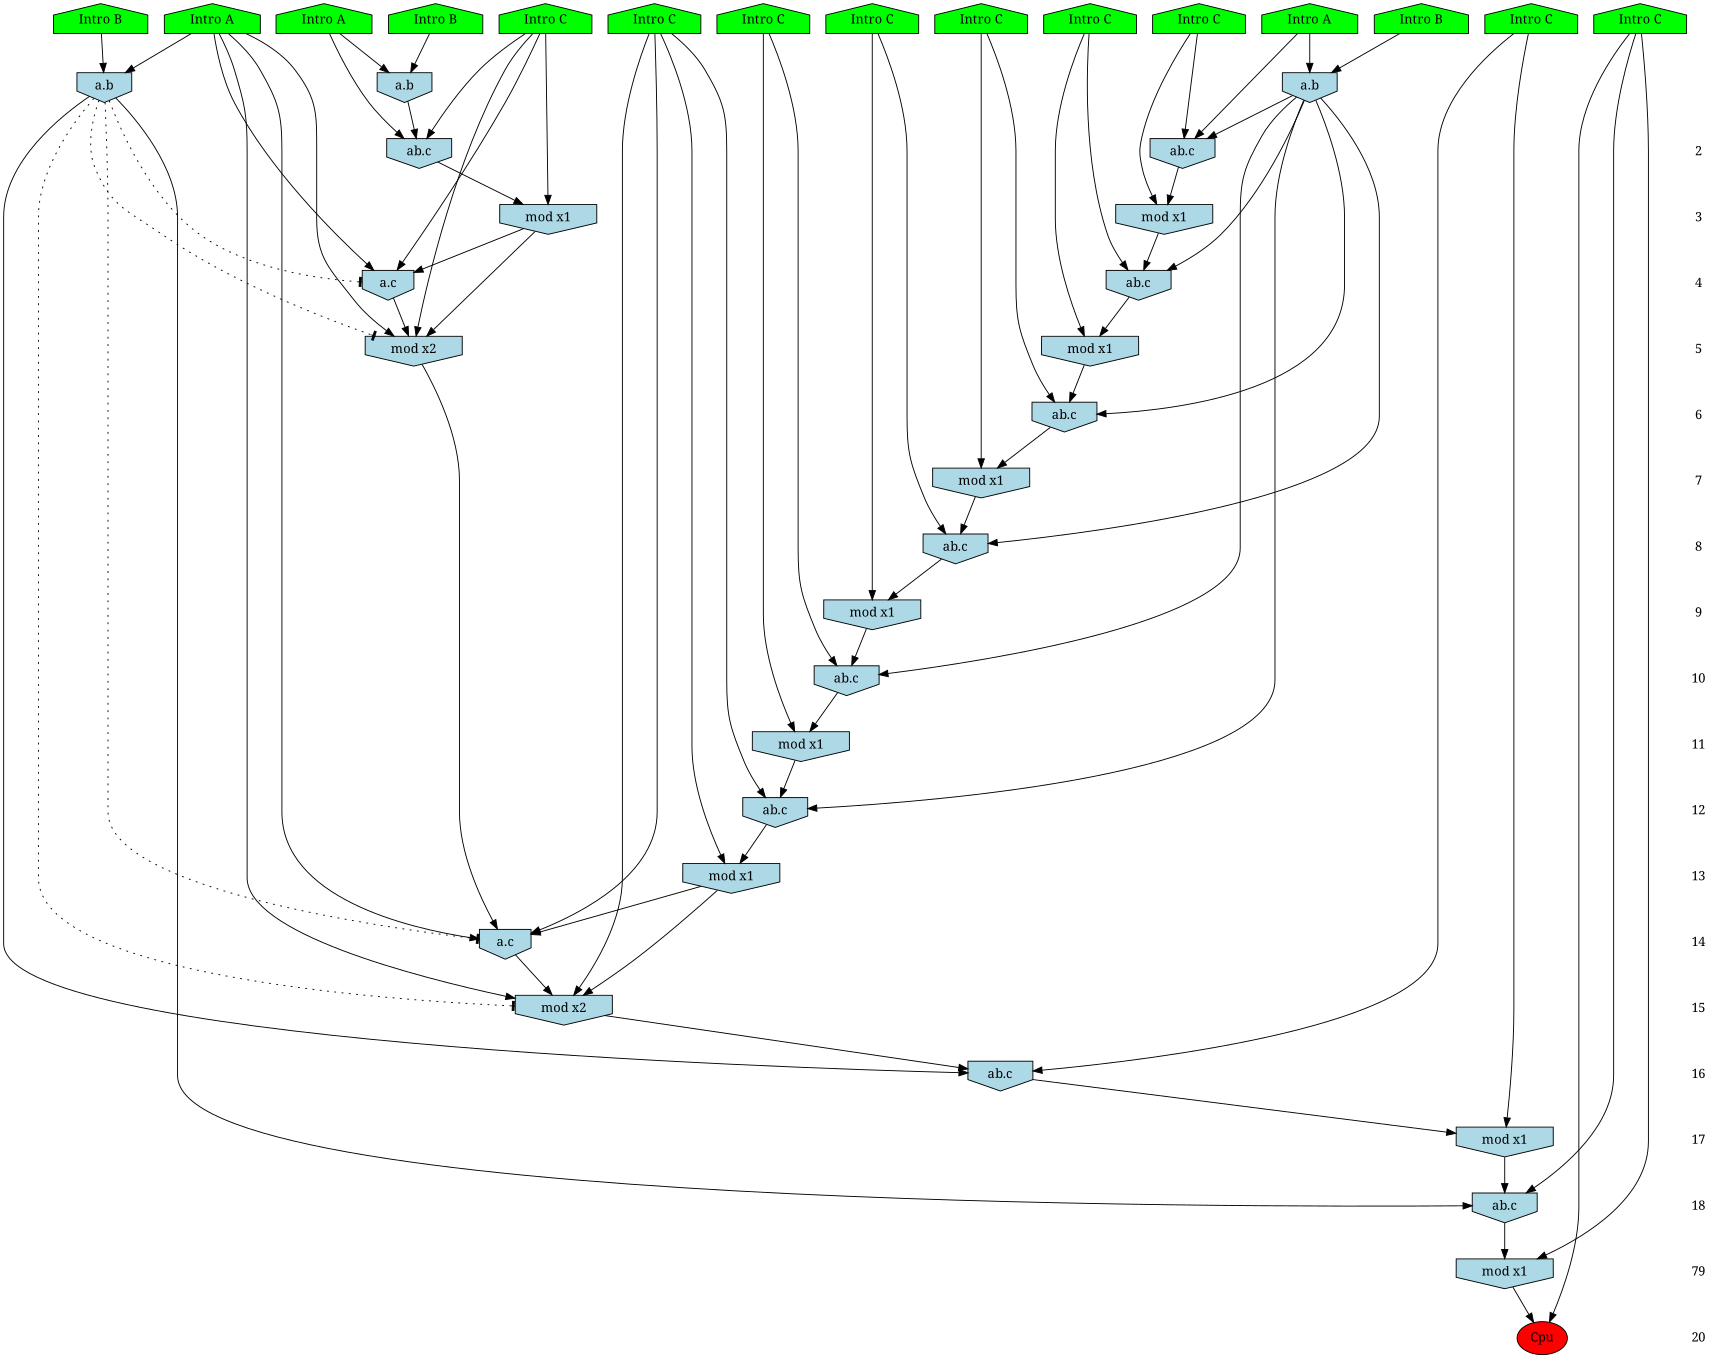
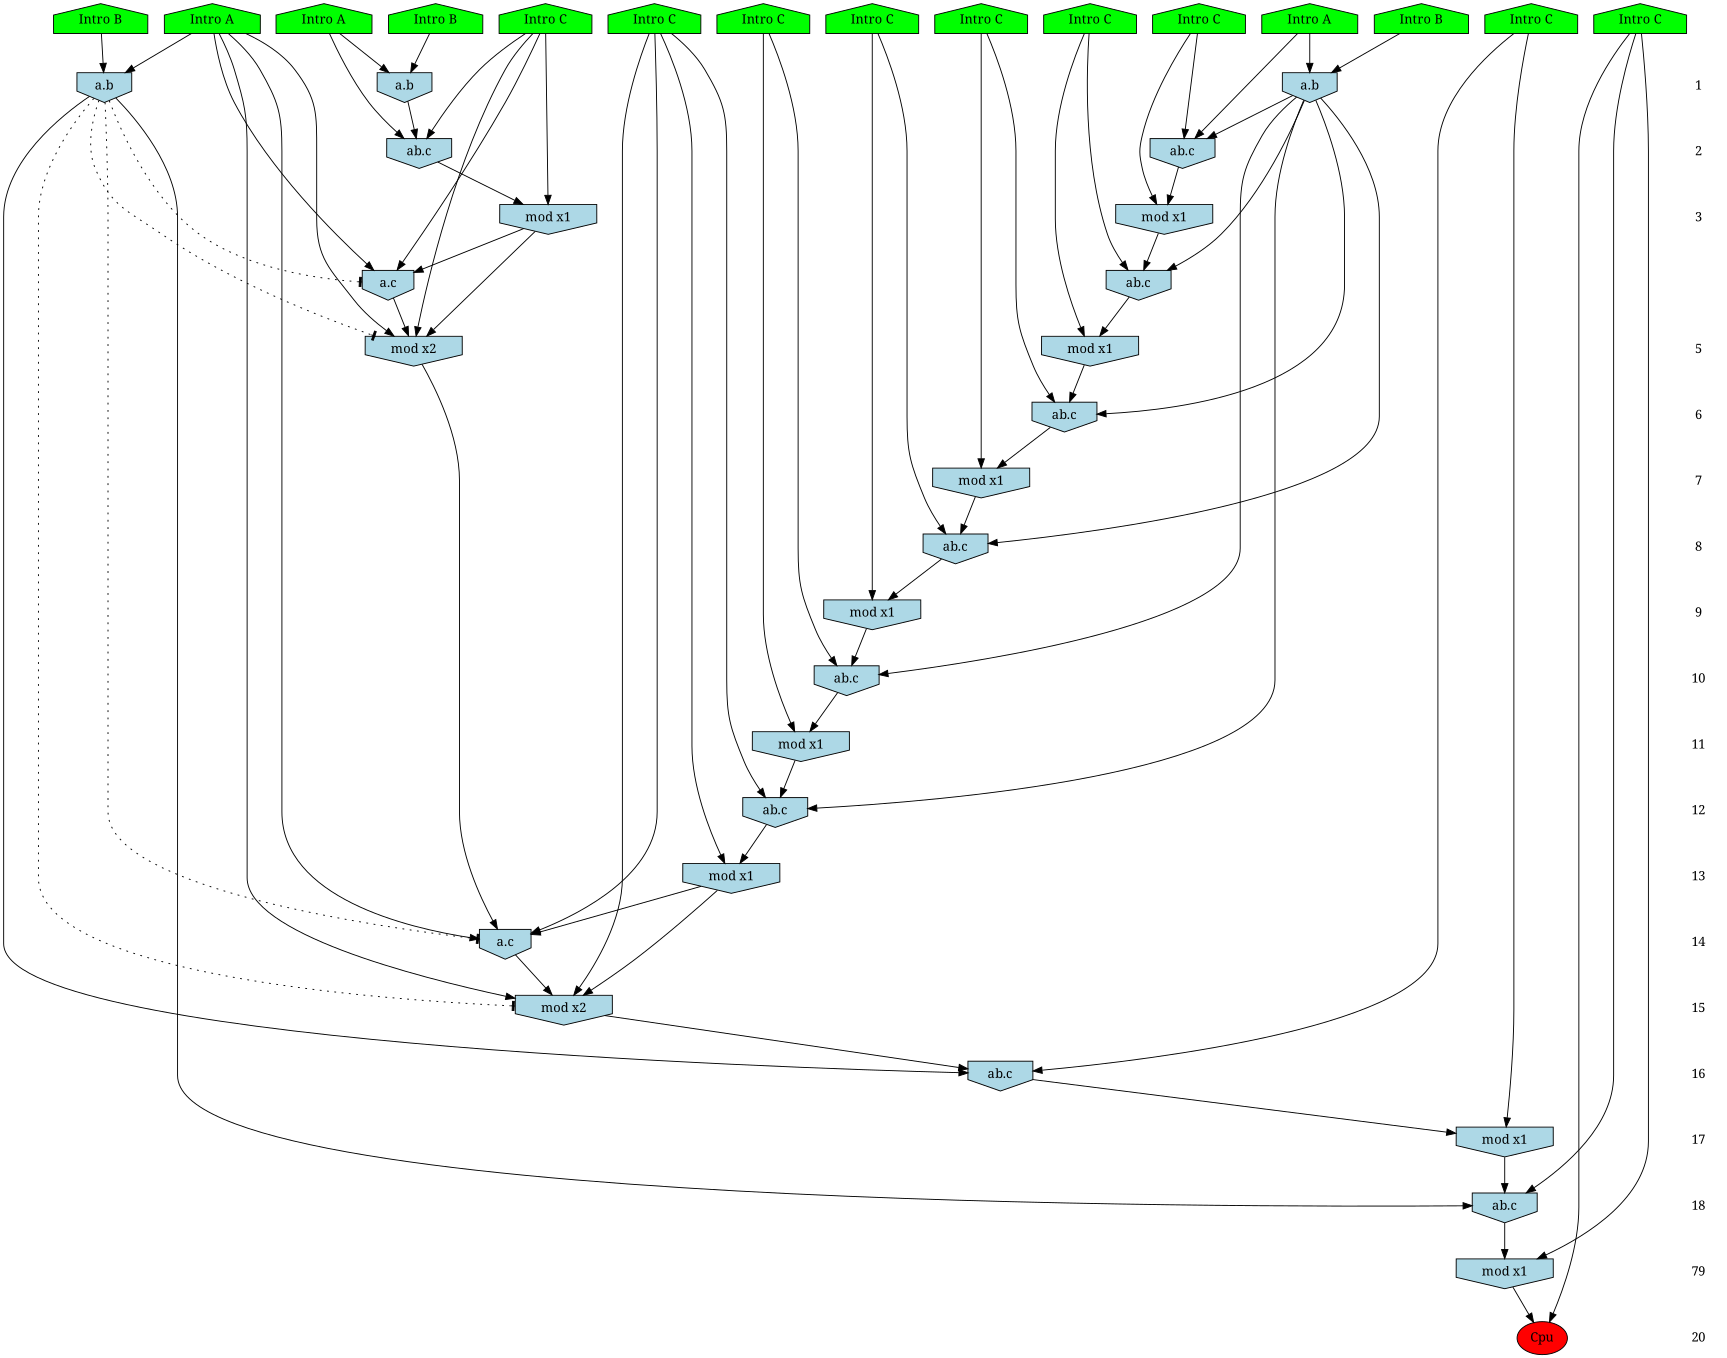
node "1": added
node "4": removed
